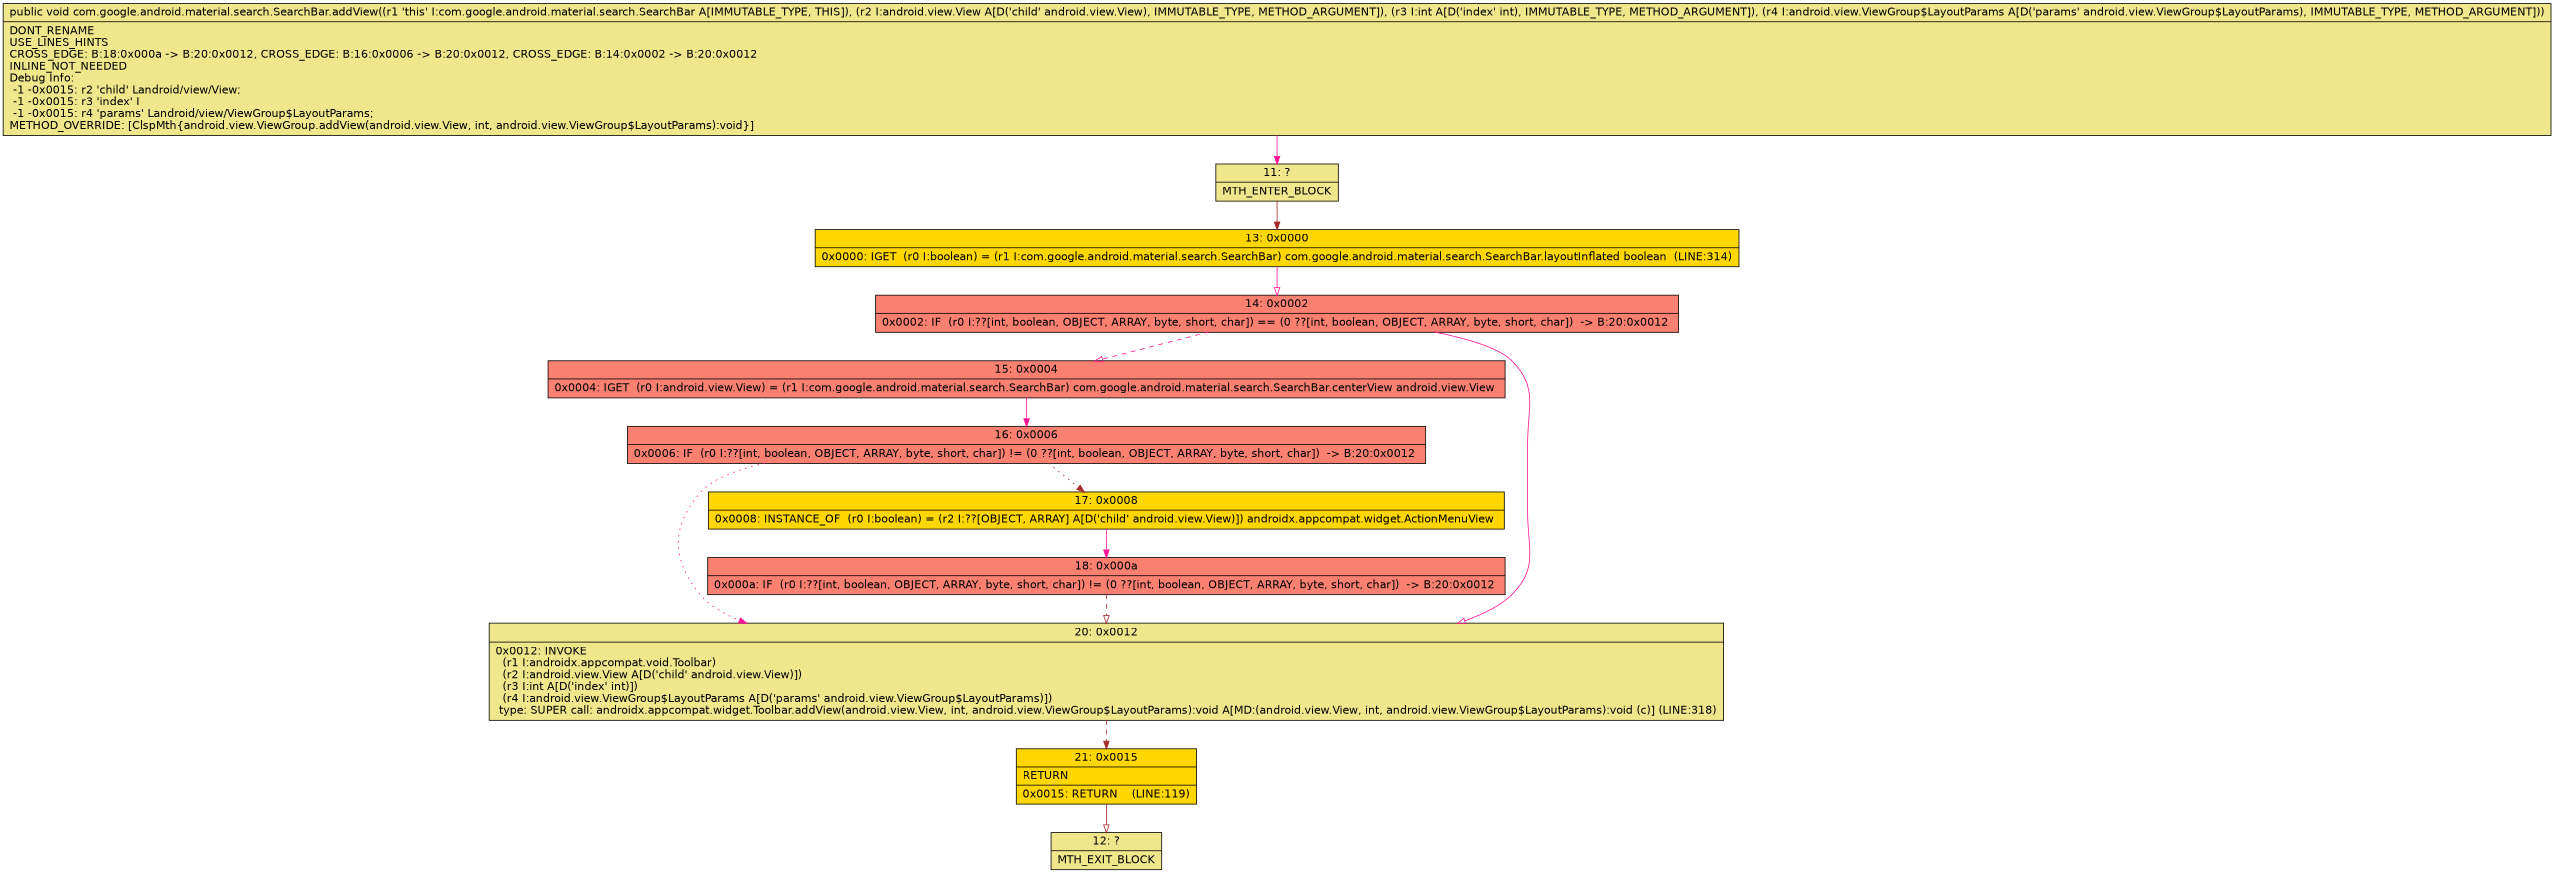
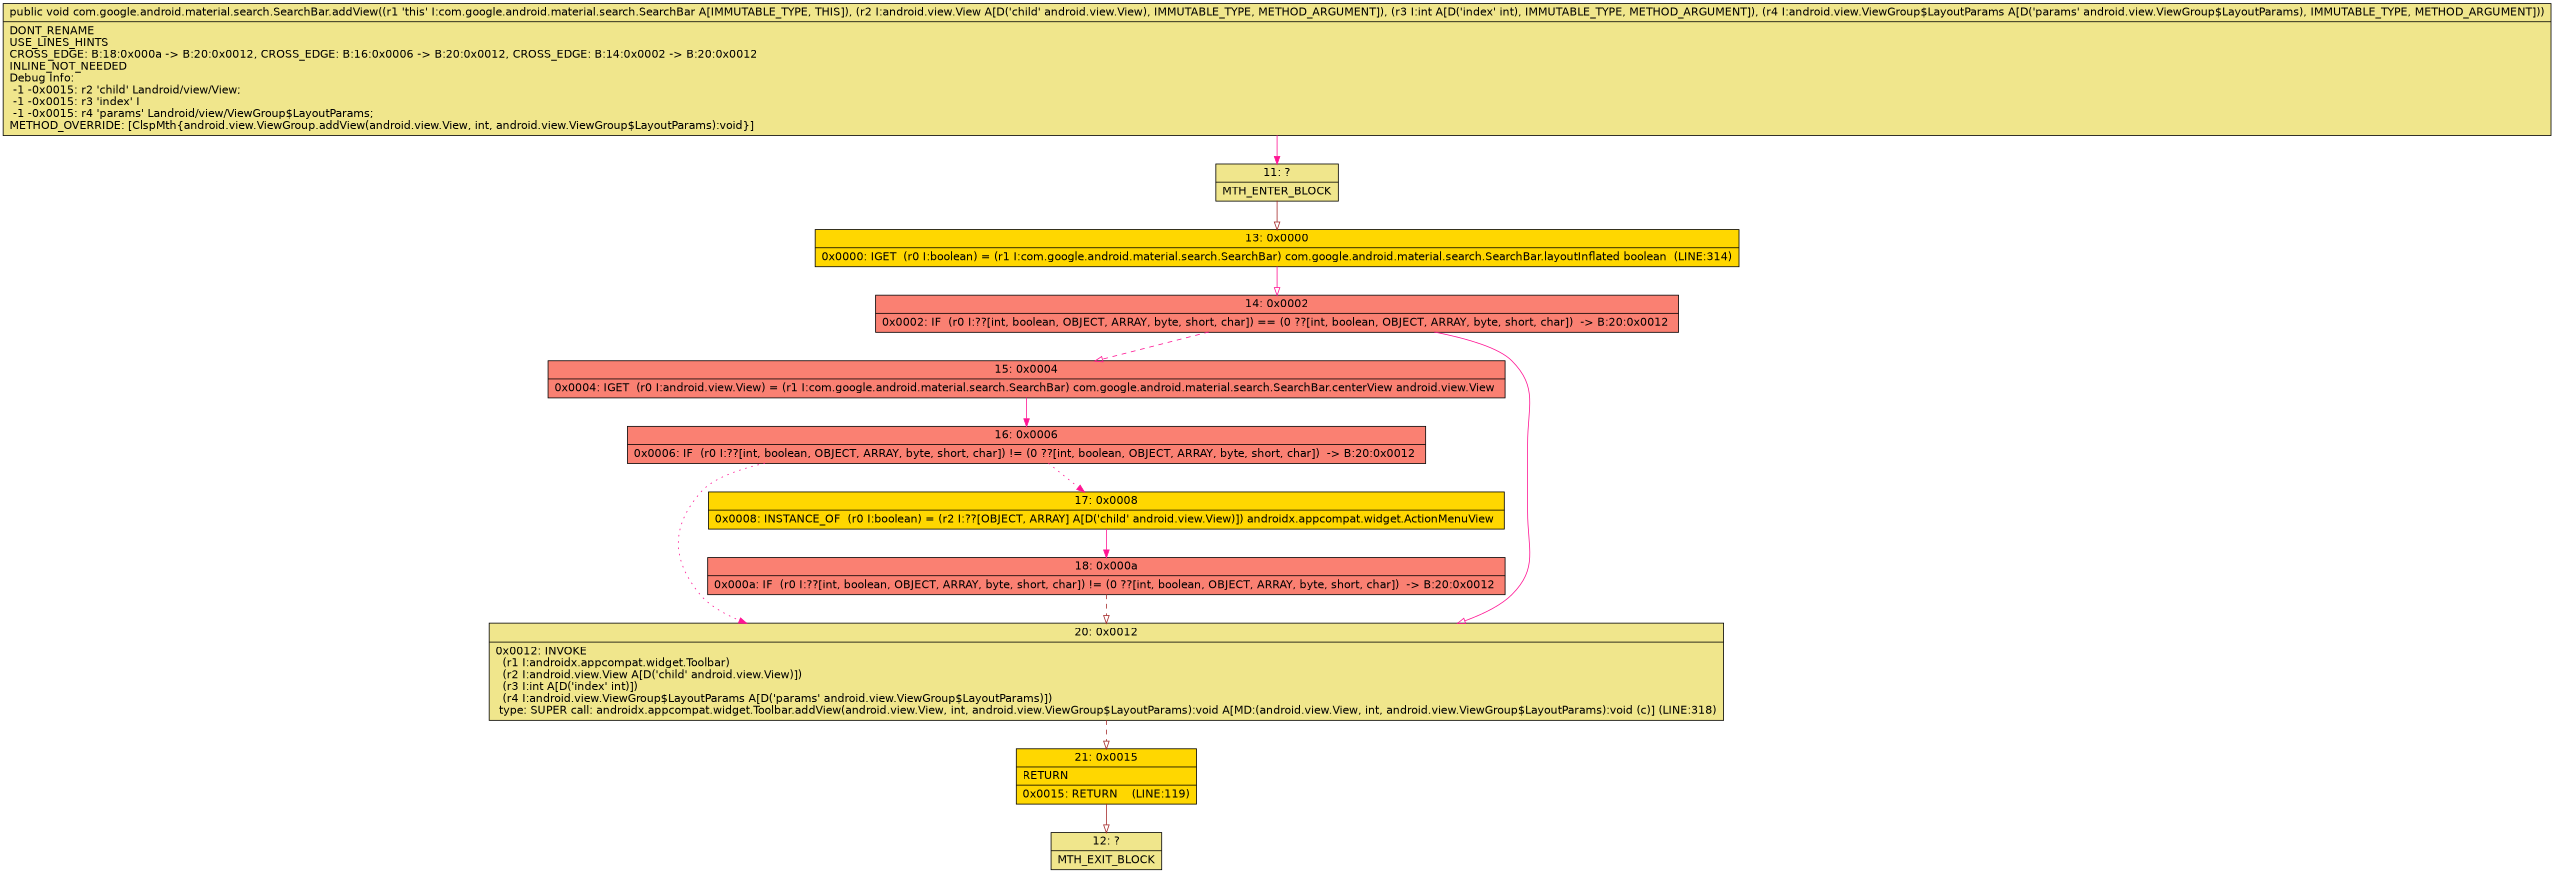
edge "11: ?" -> "13: 0x0000": arrowhead normal -> onormal
edge "16: 0x0006" -> "17: 0x0008": color brown -> deeppink
node "20: 0x0012": text "(r1 I:androidx.appcompat.void.Toolbar)" -> "(r1 I:androidx.appcompat.widget.Toolbar)"
edge "20: 0x0012" -> "21: 0x0015": arrowhead normal -> onormal
